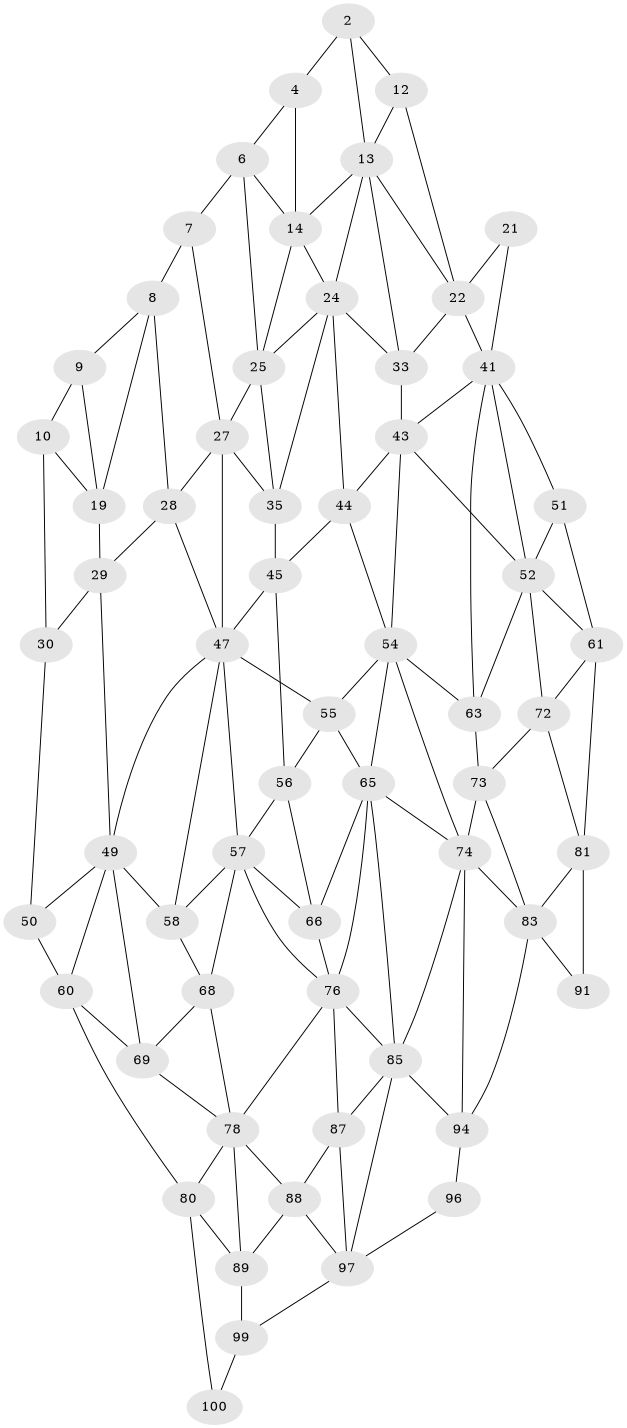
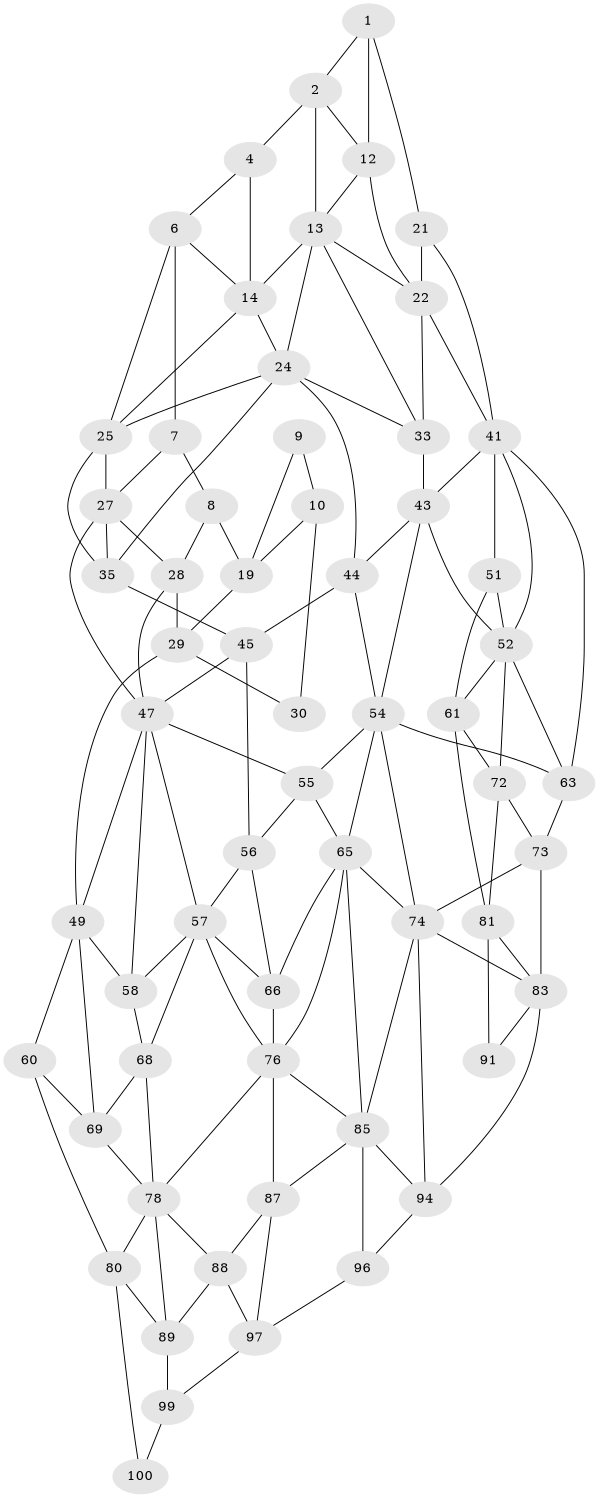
node "1": added
edge "8" -- "9": removed
node "50": removed
edge "85" -- "97": now "85" -- "96"
